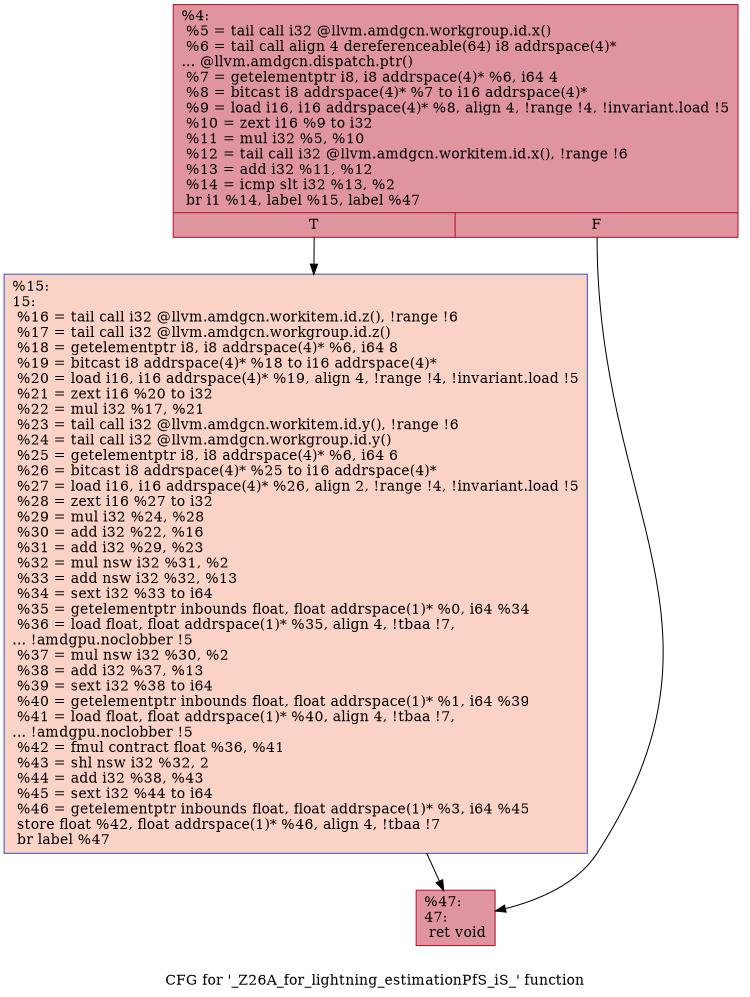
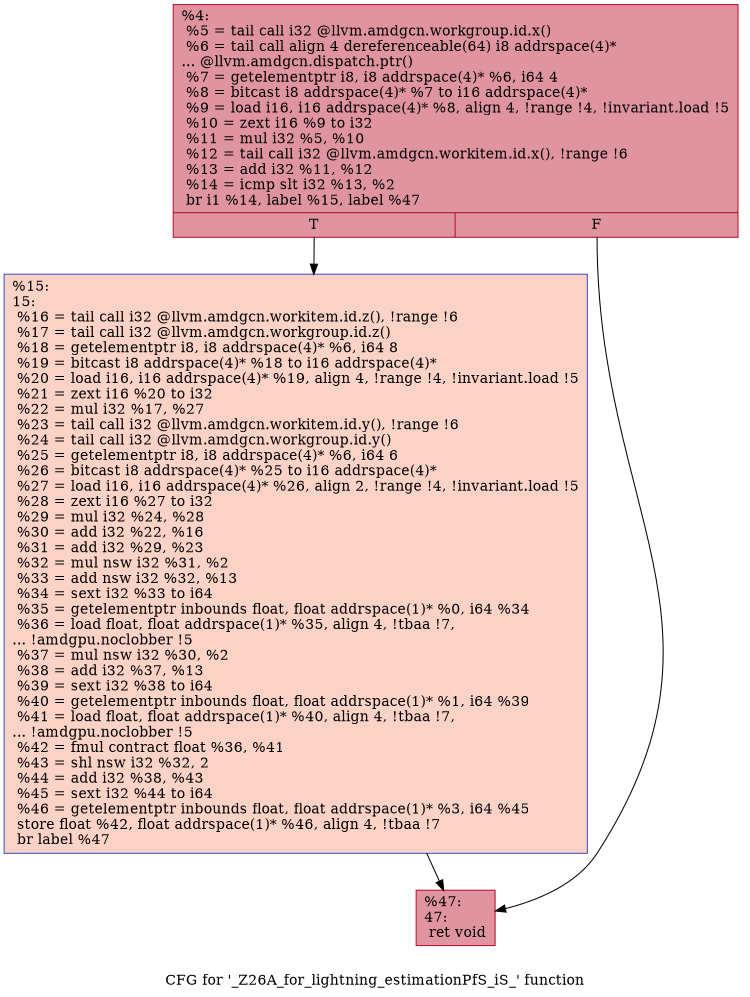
node "%15:": text "%22 = mul i32 %17, %21" -> "%22 = mul i32 %17, %27"
